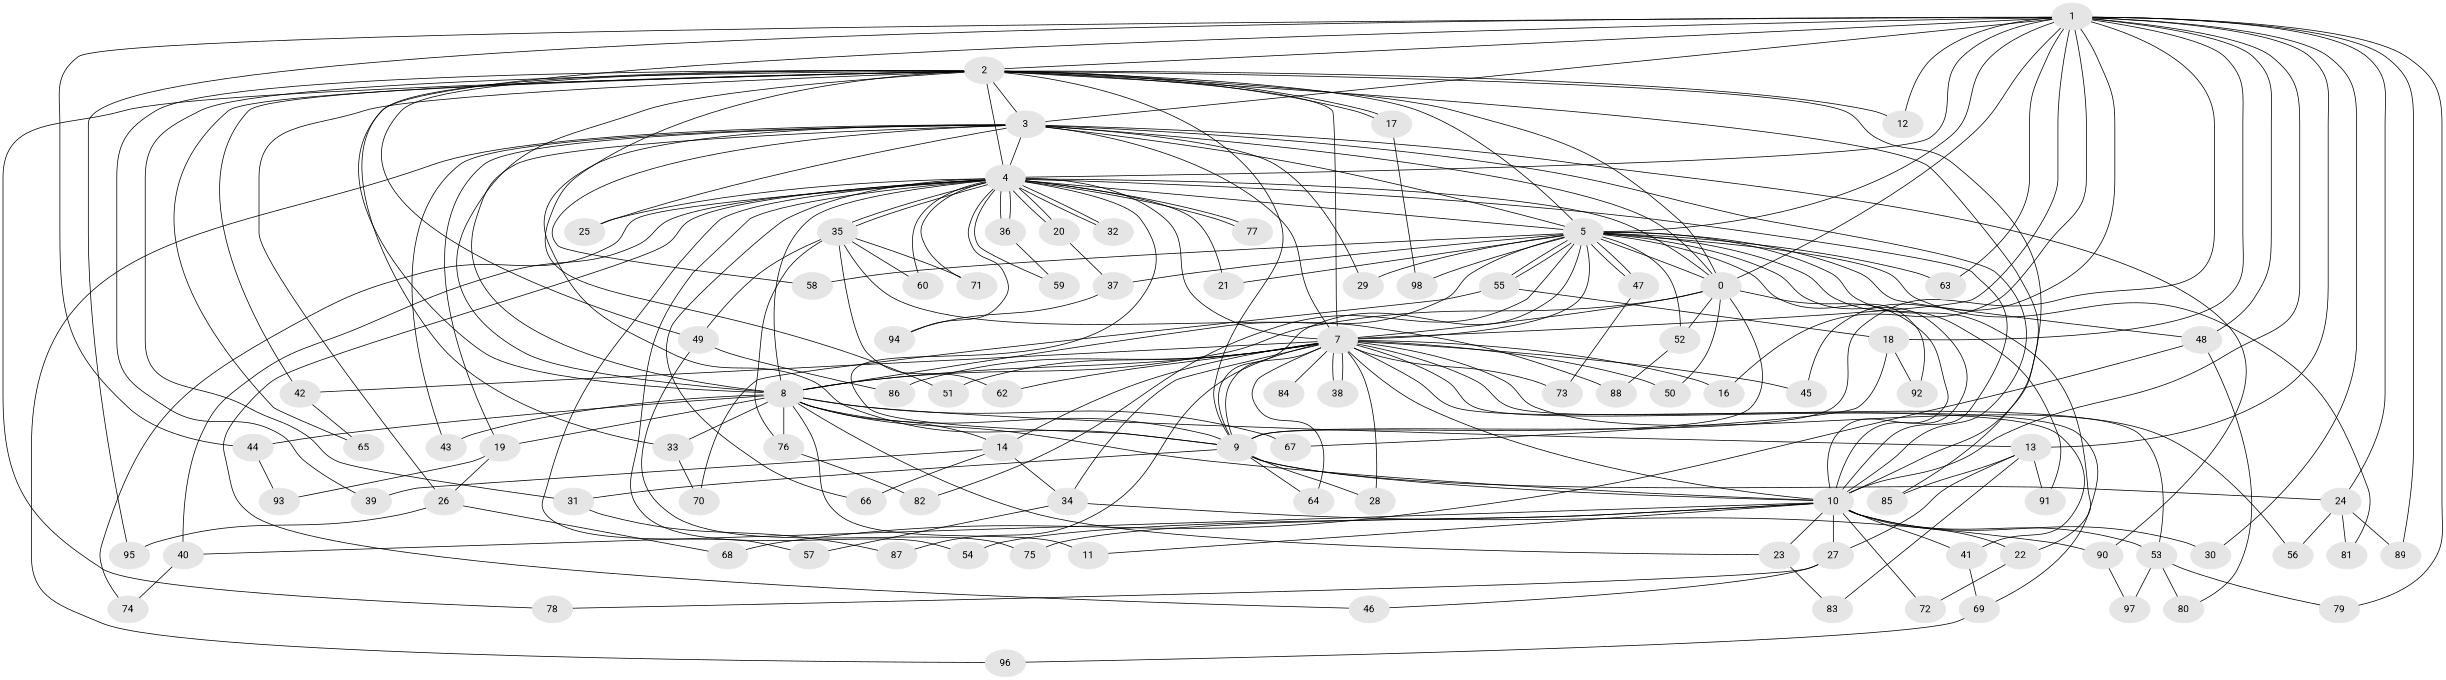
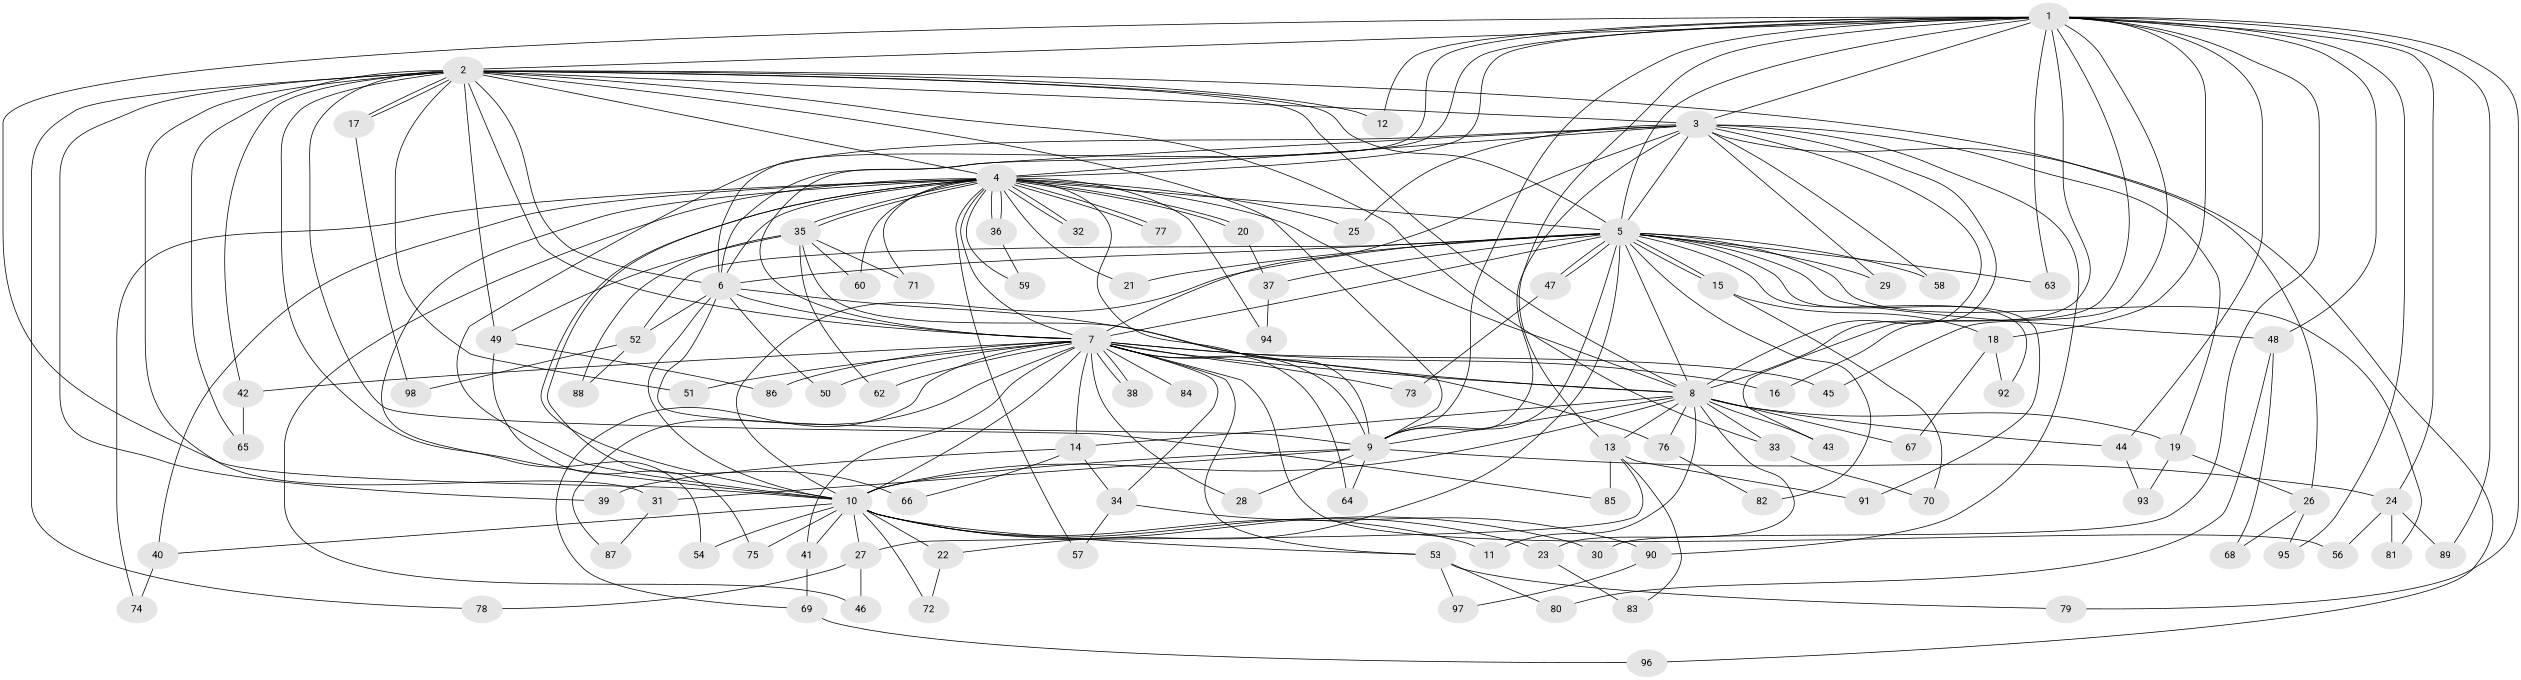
edge "5" -- "98": now "52" -- "98"
node "55": label "55" -> "15"
node "0": label "0" -> "6"
